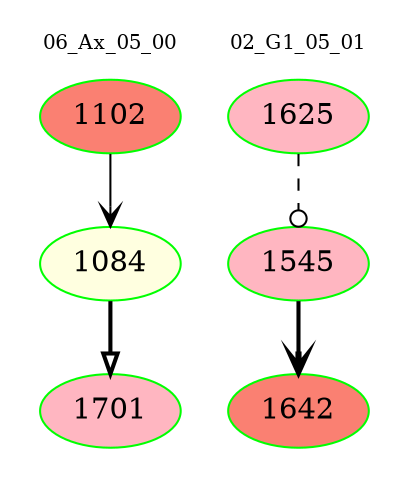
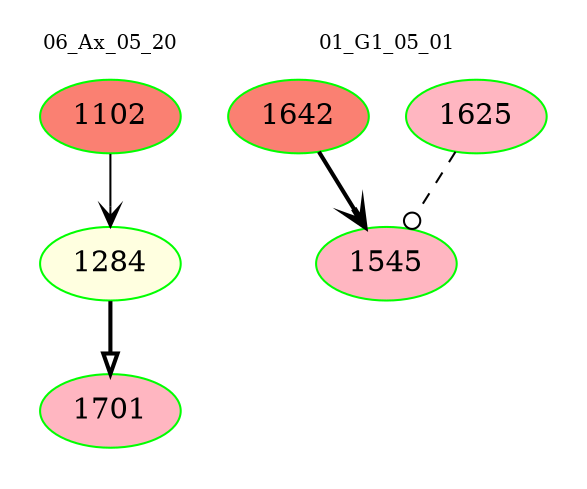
cluster "06_Ax_05_00": label "06_Ax_05_00" -> "06_Ax_05_20"
cluster "02_G1_05_01": label "02_G1_05_01" -> "01_G1_05_01"
node "1084": label "1084" -> "1284"
edge "1545" -> "1642": reversed
